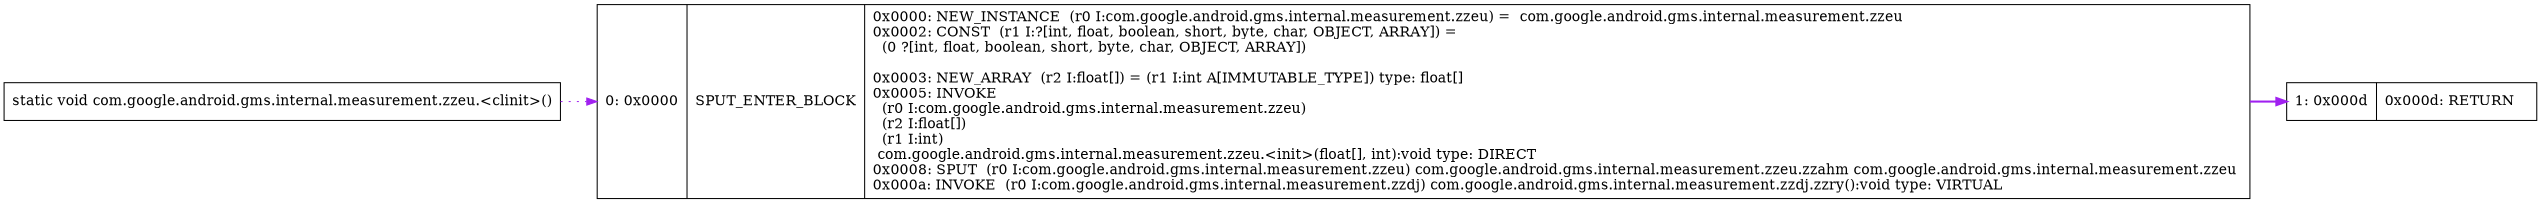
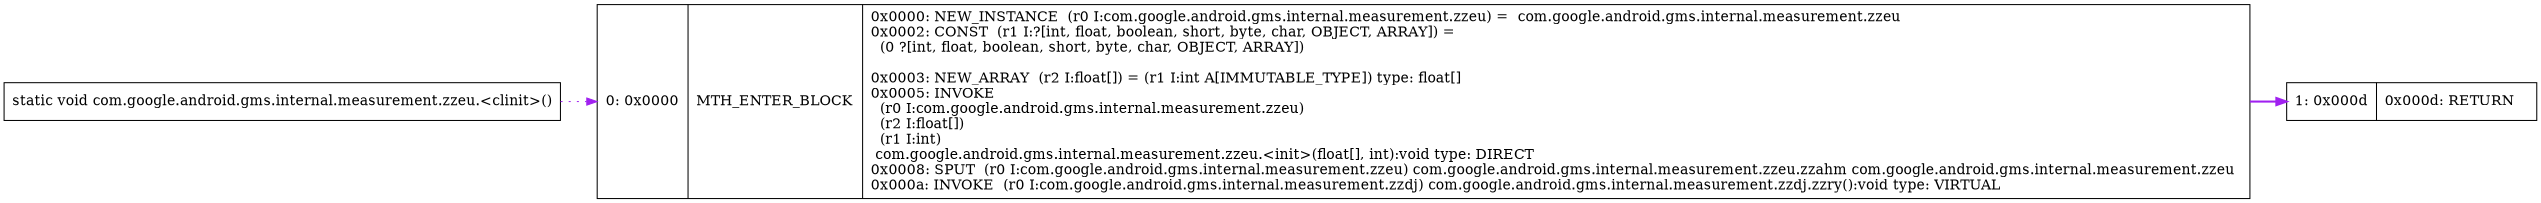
node "0: 0x0000": text "SPUT_ENTER_BLOCK" -> "MTH_ENTER_BLOCK"
